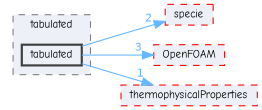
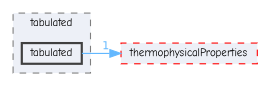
node "specie": removed
node "OpenFOAM": removed
